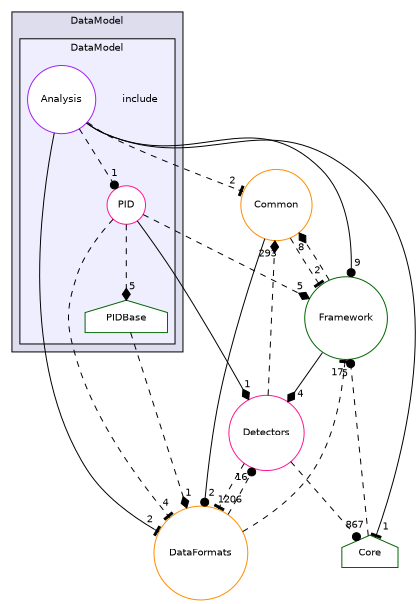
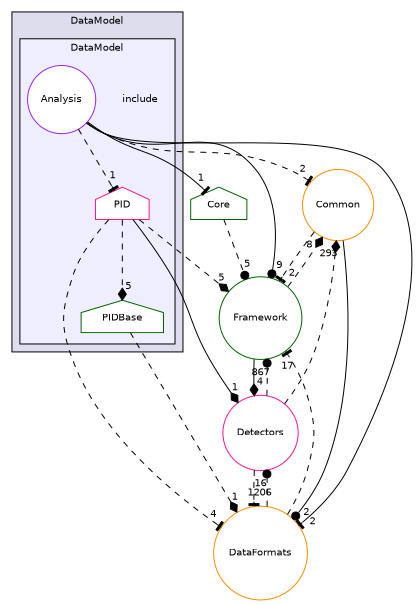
edge "Analysis" -> "PID": arrowhead dot -> tee
node "PID": shape circle -> house
edge "Detectors" -> "Core": now "Detectors" -> "Framework"
